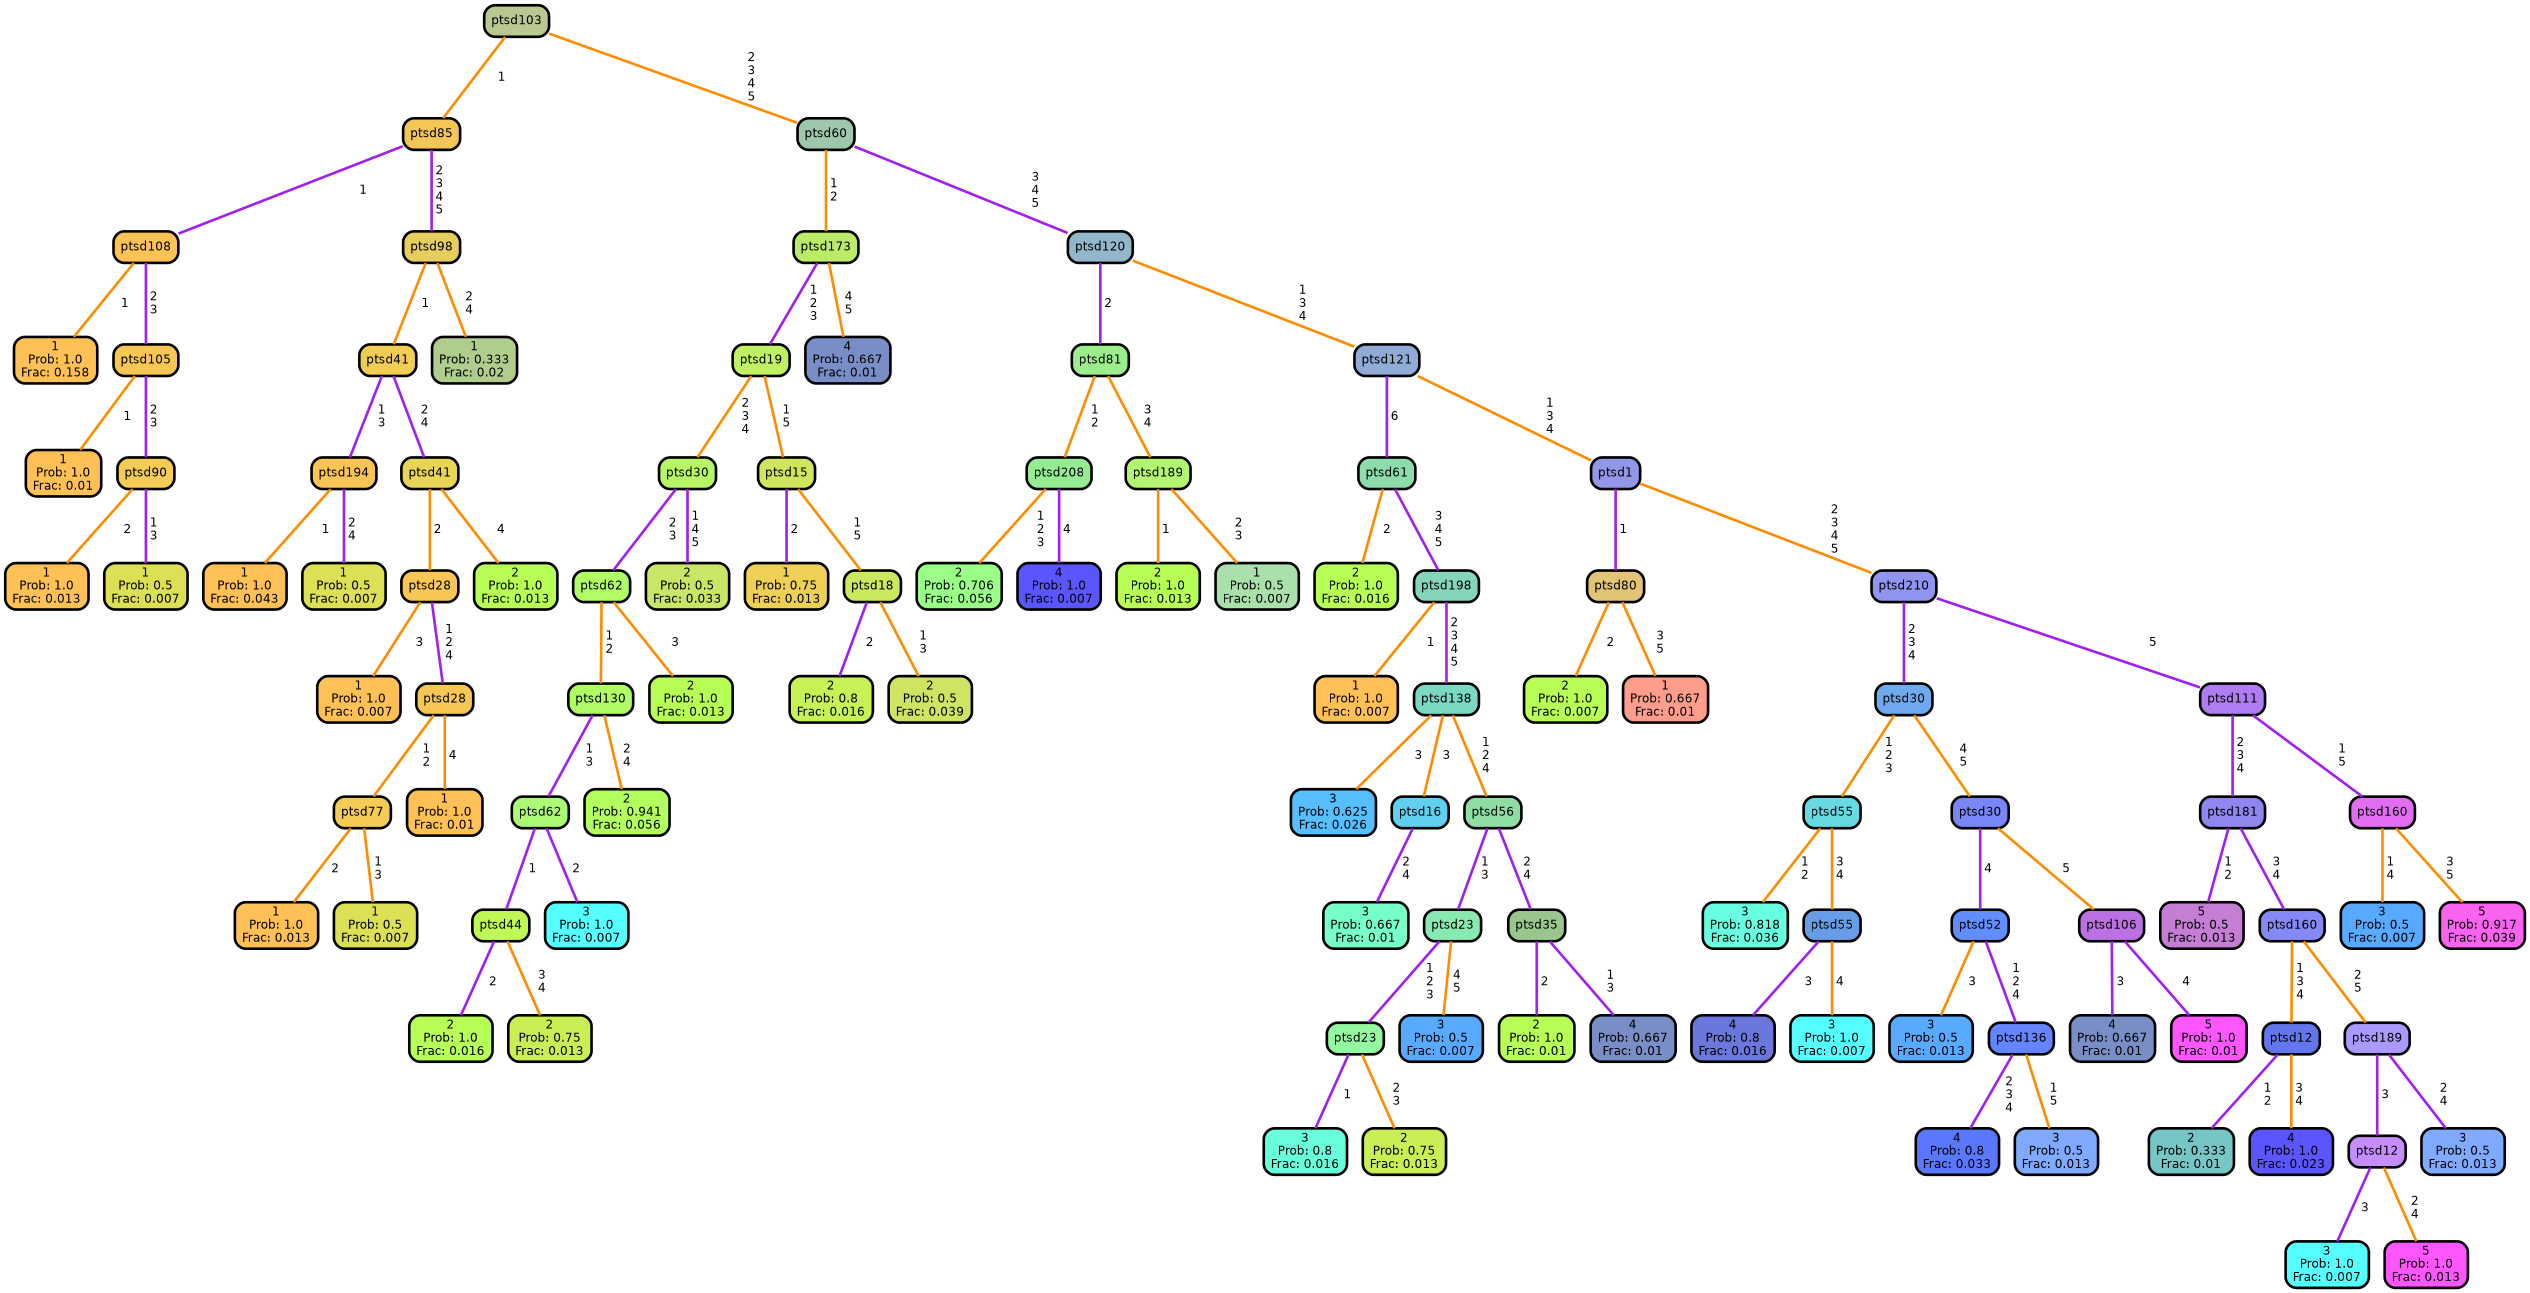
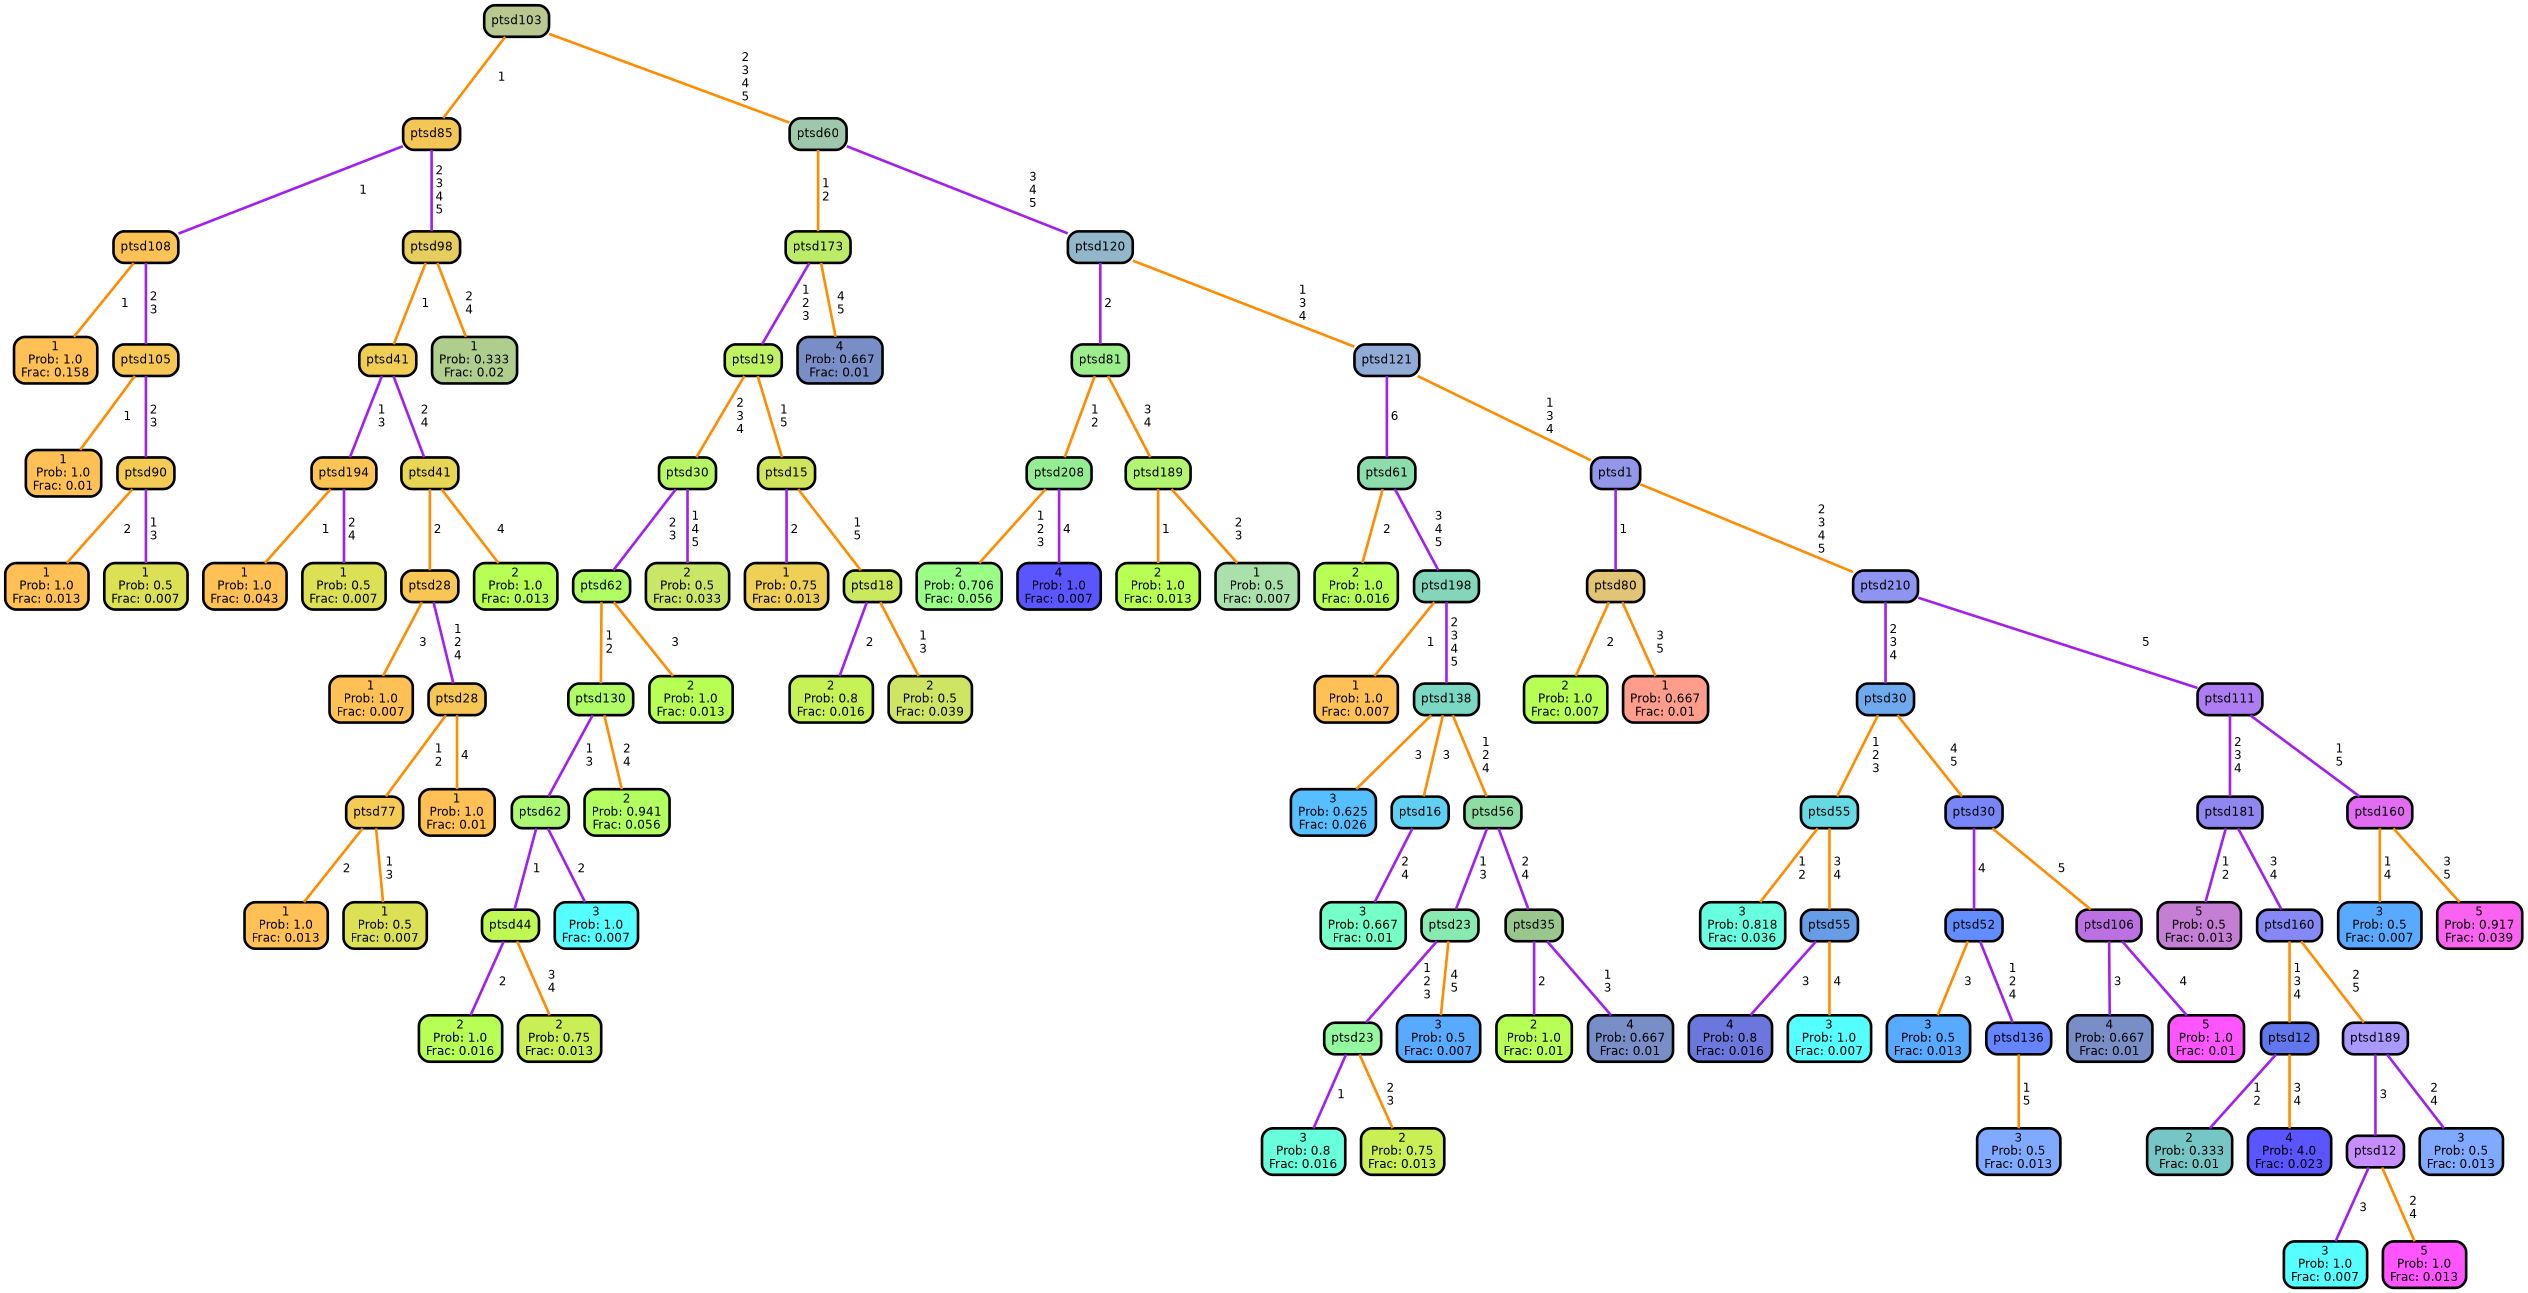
node "4 Prob: 0.8 Frac: 0.033": removed
node "4 Prob: 1.0 Frac: 0.023": label "4 Prob: 1.0 Frac: 0.023" -> "4 Prob: 4.0 Frac: 0.023"
